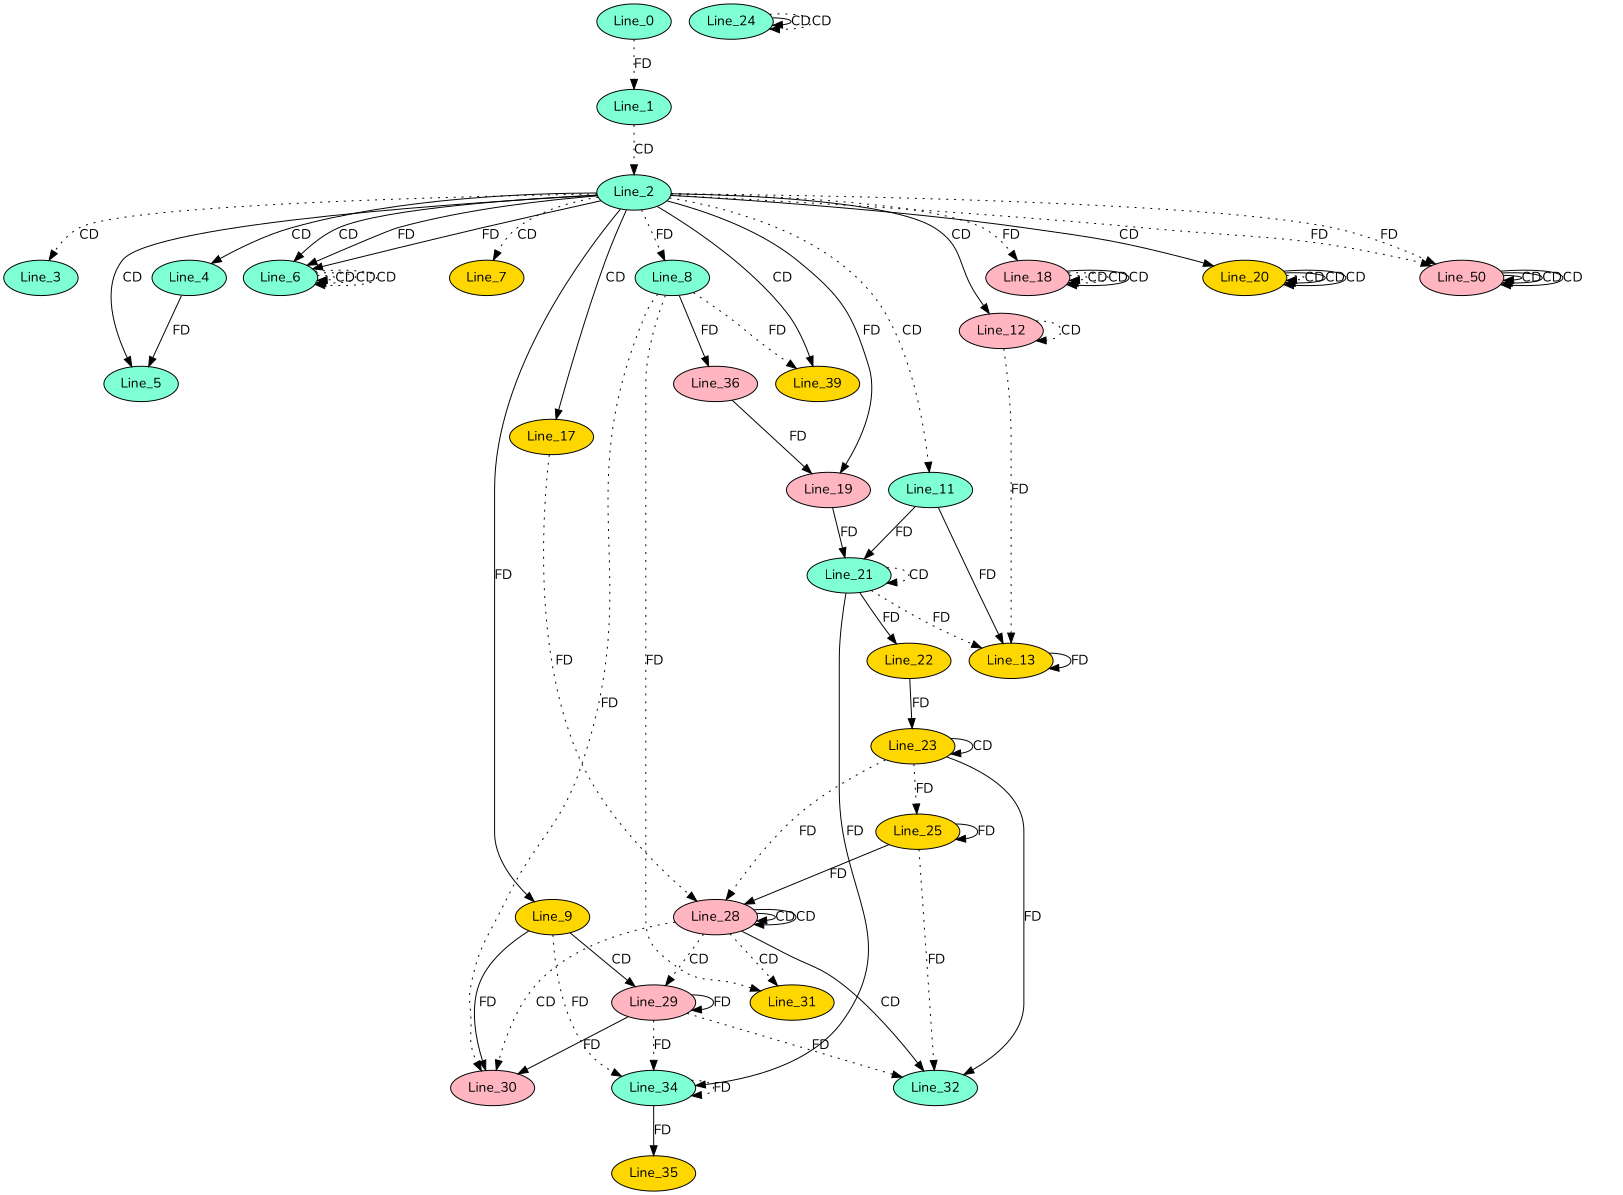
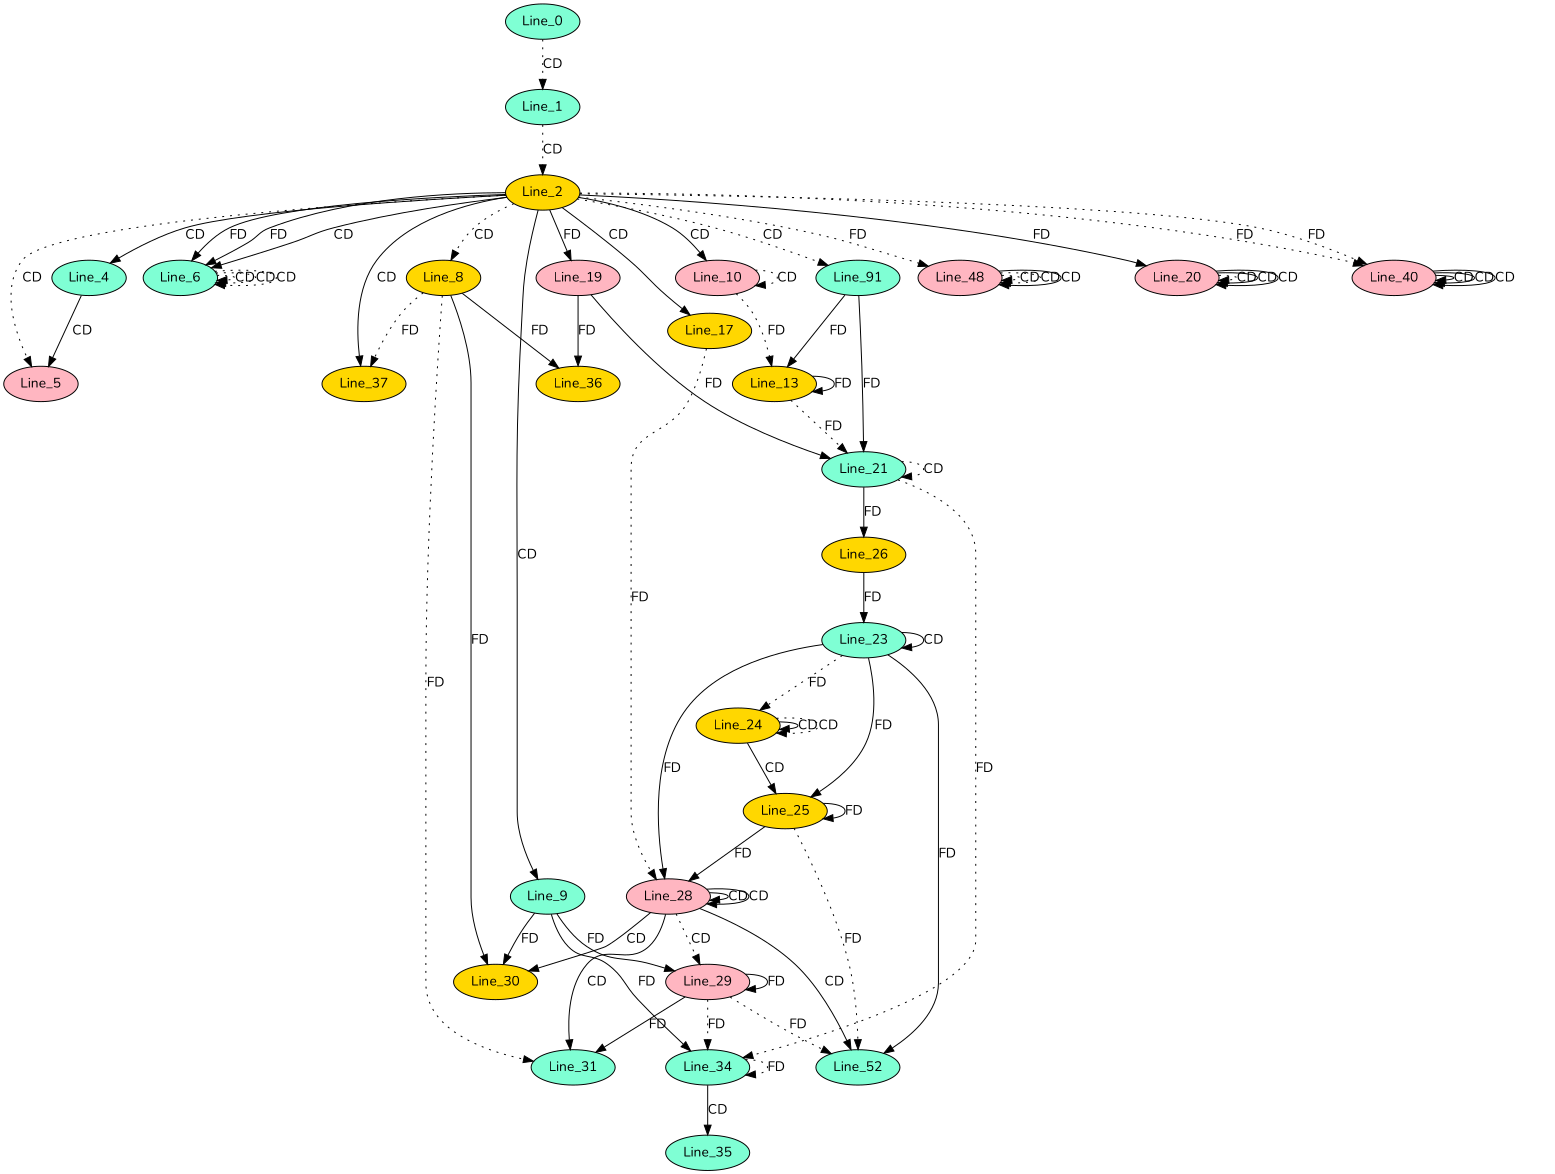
node "Line_24": fillcolor aquamarine -> gold
edge "Line_0" -> "Line_1": label "FD" -> "CD"
node "Line_2": fillcolor aquamarine -> gold
edge "Line_2" -> "Line_5": style solid -> dotted
edge "Line_2" -> "Line_8": label "FD" -> "CD"
edge "Line_2" -> "Line_20": label "CD" -> "FD"
node "Line_3": removed
node "Line_7": removed
node "Line_8": fillcolor aquamarine -> gold
node "Line_18": label "Line_18" -> "Line_48"
node "Line_20": fillcolor gold -> lightpink
node "Line_50": label "Line_50" -> "Line_40"
edge "Line_4" -> "Line_5": label "FD" -> "CD"
node "Line_12": label "Line_12" -> "Line_10"
node "Line_5": fillcolor aquamarine -> lightpink
node "Line_36": fillcolor lightpink -> gold
node "Line_39": label "Line_39" -> "Line_37"
edge "Line_36" -> "Line_19": reversed
node "Line_11": label "Line_11" -> "Line_91"
edge "Line_2" -> "Line_9": label "FD" -> "CD"
edge "Line_21" -> "Line_13": reversed
node "Line_22": label "Line_22" -> "Line_26"
edge "Line_23" -> "Line_24": added, label "FD"
edge "Line_8" -> "Line_30": style dotted -> solid
node "Line_23": fillcolor gold -> aquamarine
edge "Line_24" -> "Line_25": added, label "CD"
edge "Line_23" -> "Line_25": style dotted -> solid
edge "Line_23" -> "Line_28": style dotted -> solid
edge "Line_21" -> "Line_34": style solid -> dotted
node "Line_9": fillcolor gold -> aquamarine
edge "Line_28" -> "Line_31": style dotted -> solid
edge "Line_9" -> "Line_29": label "CD" -> "FD"
edge "Line_28" -> "Line_30": style dotted -> solid
node "Line_31": fillcolor gold -> aquamarine
edge "Line_9" -> "Line_34": style dotted -> solid
edge "Line_29" -> "Line_30": now "Line_29" -> "Line_31"
node "Line_30": fillcolor lightpink -> gold
node "Line_32": label "Line_32" -> "Line_52"
edge "Line_34" -> "Line_35": label "FD" -> "CD"
node "Line_35": fillcolor gold -> aquamarine
